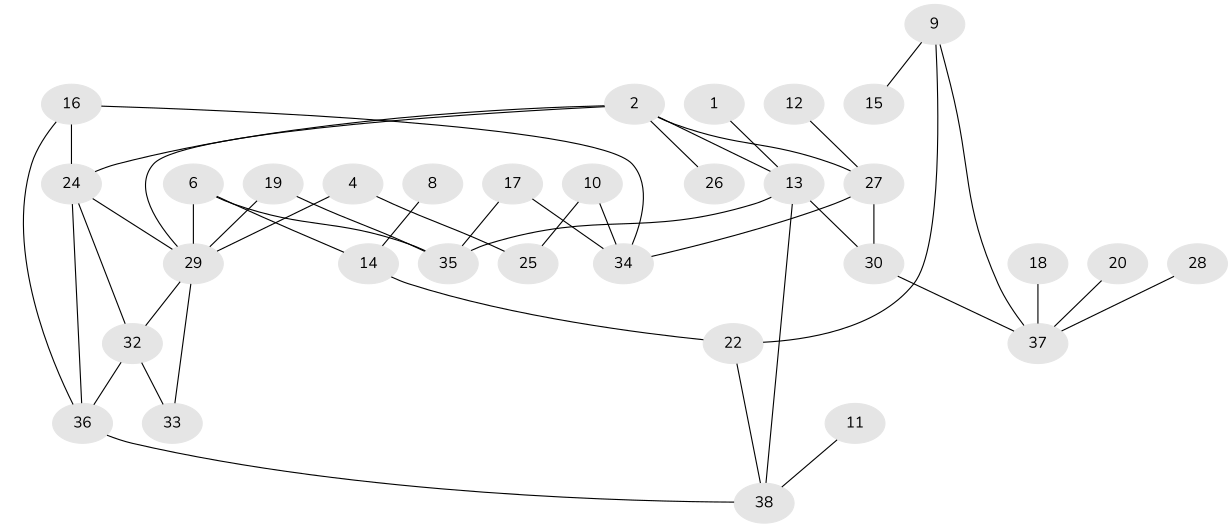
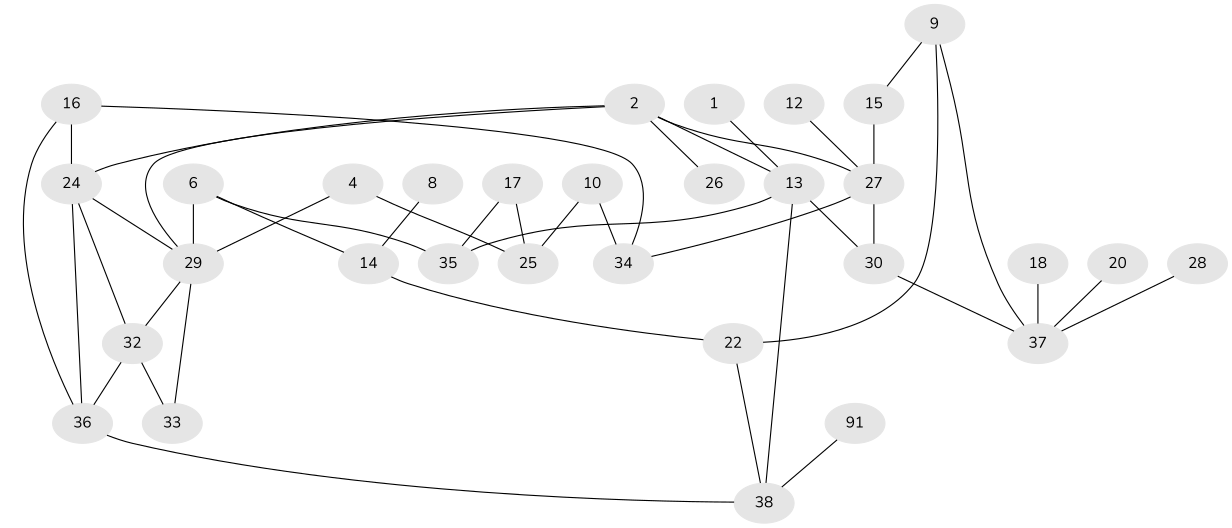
edge "15" -- "27": added
node "19": removed
edge "17" -- "34": now "17" -- "25"
node "11": label "11" -> "91"
